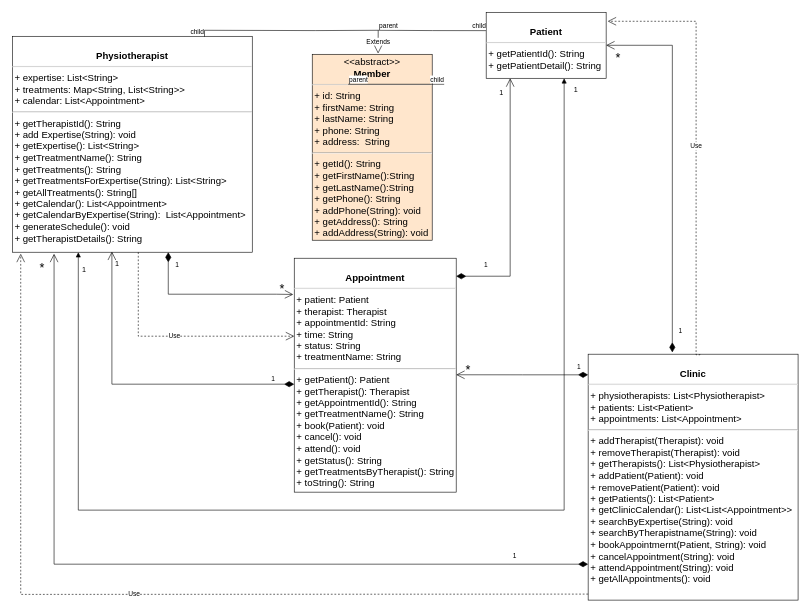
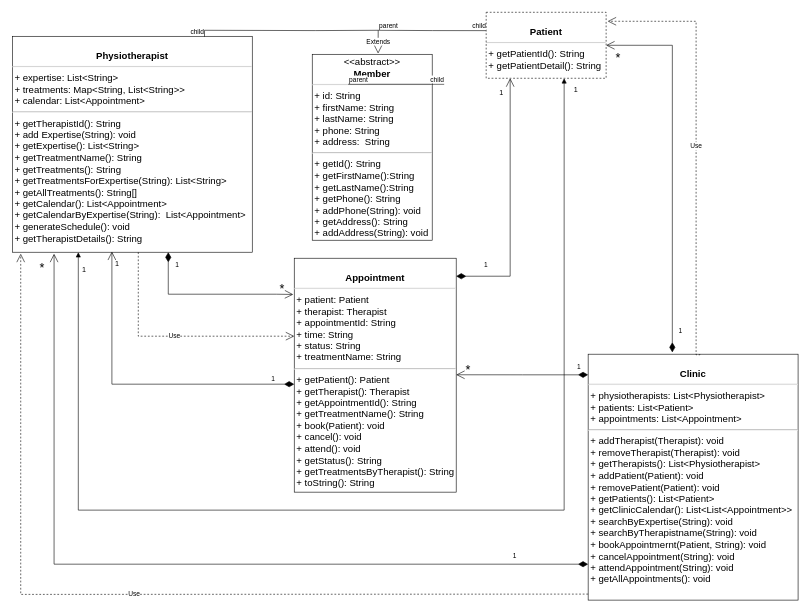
node "Patient + getPatientId(): String + getPatientDetail(): String": style solid -> dashed
node "<<abstract>> Member + id: String + firstName: String + lastName: String + phone: String + address: String + getId(): String + getFirstName():String + getLastName():String + getPhone(): String + addPhone(String): void + getAddress(): String + addAddress(String): void": fillcolor #ffe6cc -> #ffffff
